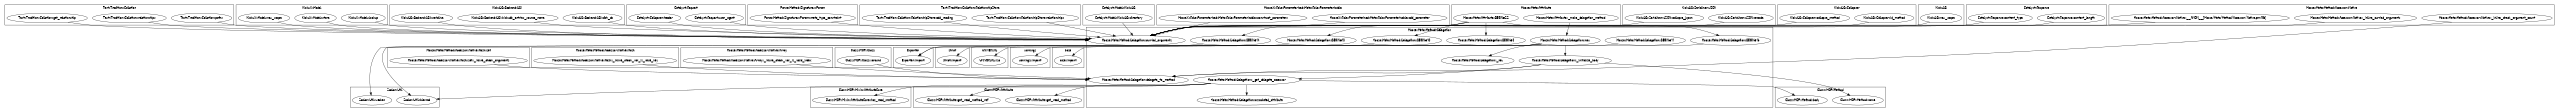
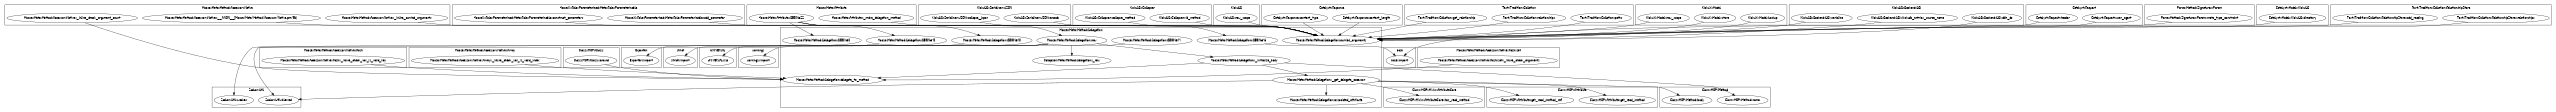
node "Catalyst::Collapser::header": label "Catalyst::Collapser::header" -> "Catalyst::Request::header"
edge "Text::Tradition::Collation::RelationshipStore::relationships" -> "Moose::Meta::Method::Delegation::curried_arguments": now "Text::Tradition::Collation::RelationshipStore::relationships" -> "base::import"
node "Moose::Meta::Method::Delegation::BEGIN@14": removed
node "Moose::Meta::Method::Delegation::_new": label "Moose::Meta::Method::Delegation::_new" -> "Collapser::Meta::Method::Delegation::_new"
